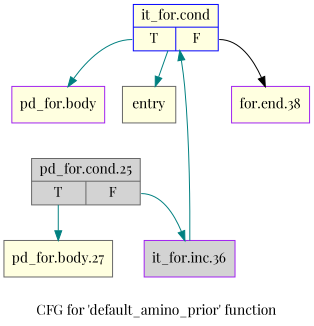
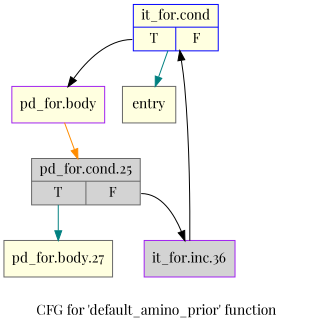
edge "it_for.cond" -> "pd_for.body": color teal -> black
node "for.end.38": removed
edge "pd_for.body" -> "pd_for.cond.25": added
edge "it_for.inc.36" -> "it_for.cond": color teal -> black
edge "pd_for.cond.25" -> "it_for.inc.36": color teal -> black
